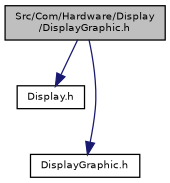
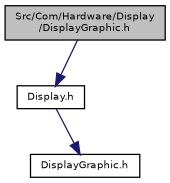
edge "Src/Com/Hardware/Display /DisplayGraphic.h" -> "DisplayGraphic.h": now "Display.h" -> "DisplayGraphic.h"
